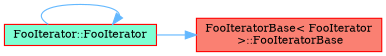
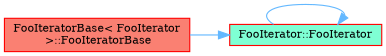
edge "FooIterator::FooIterator" -> "FooIteratorBase< FooIterator >::FooIteratorBase": reversed
